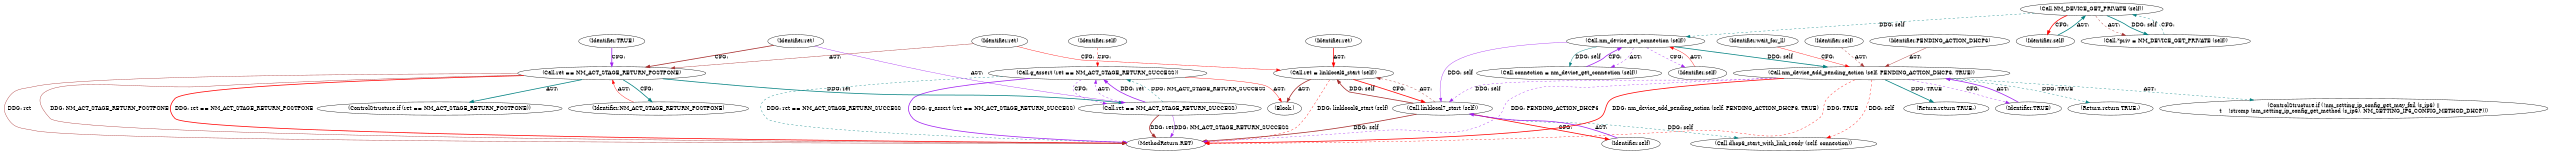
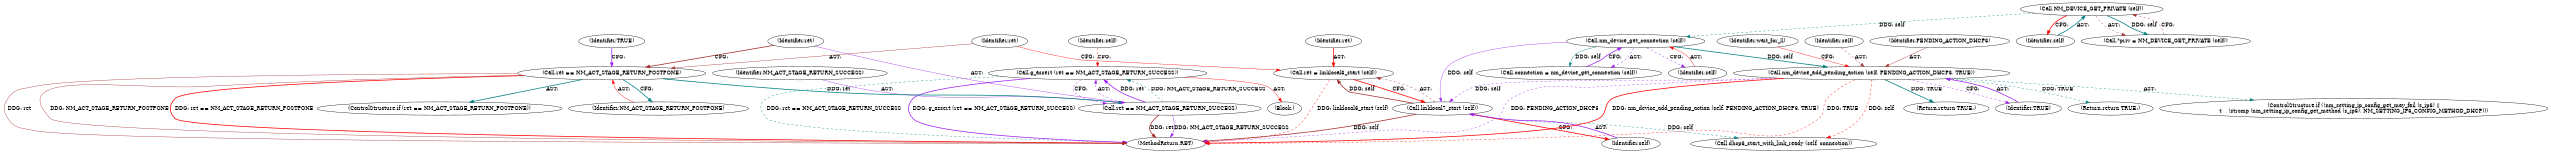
edge "(Call,*priv = NM_DEVICE_GET_PRIVATE (self))" -> "(Call,NM_DEVICE_GET_PRIVATE (self))": color teal -> brown
node "(Identifier,NM_ACT_STAGE_RETURN_SUCCESS)": added
edge "(Call,ret = linklocal6_start (self))" -> "(Block,)": removed, label "AST:"
